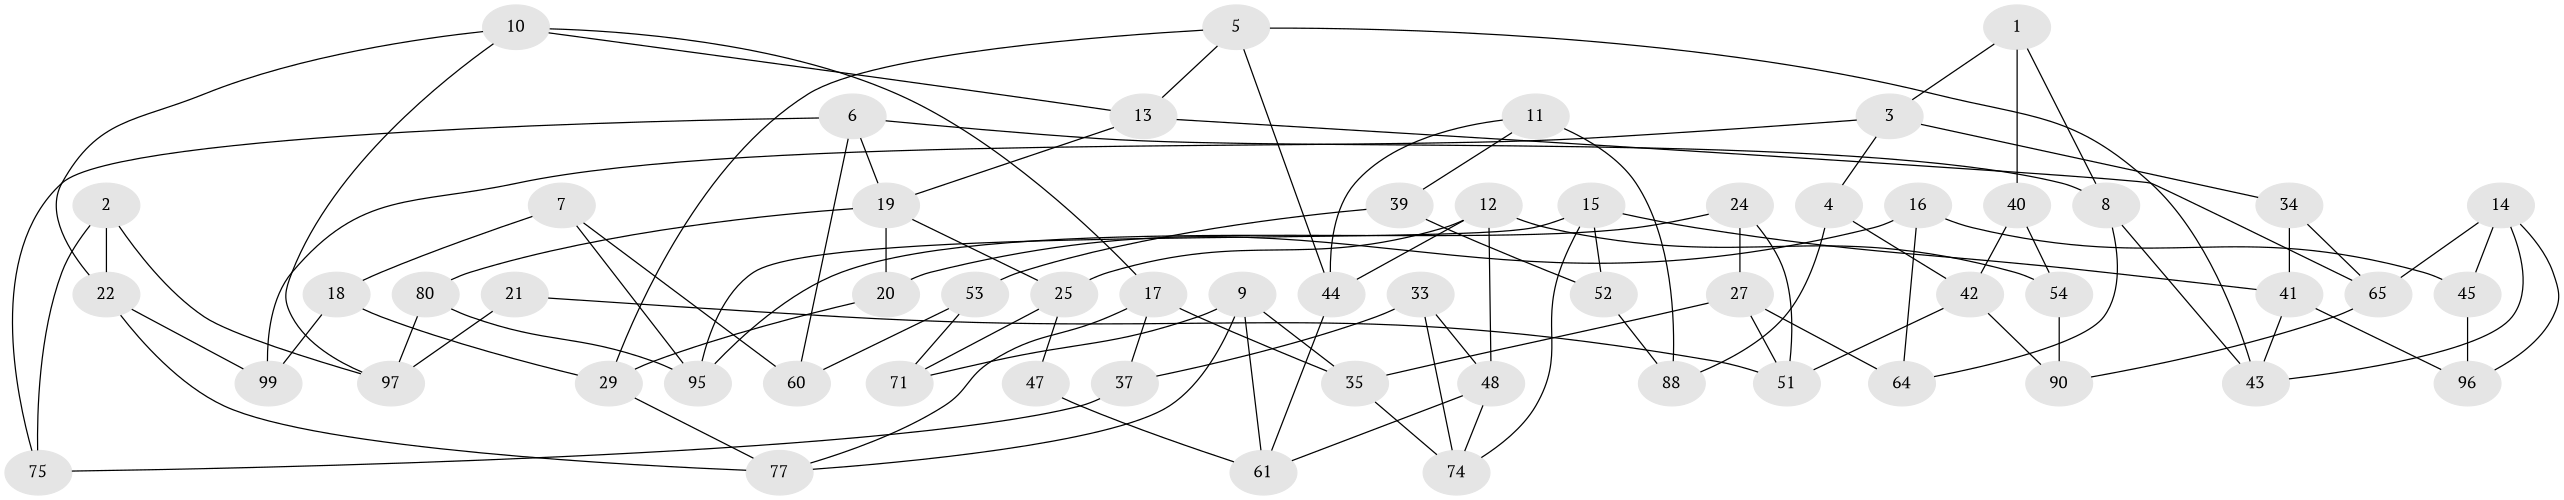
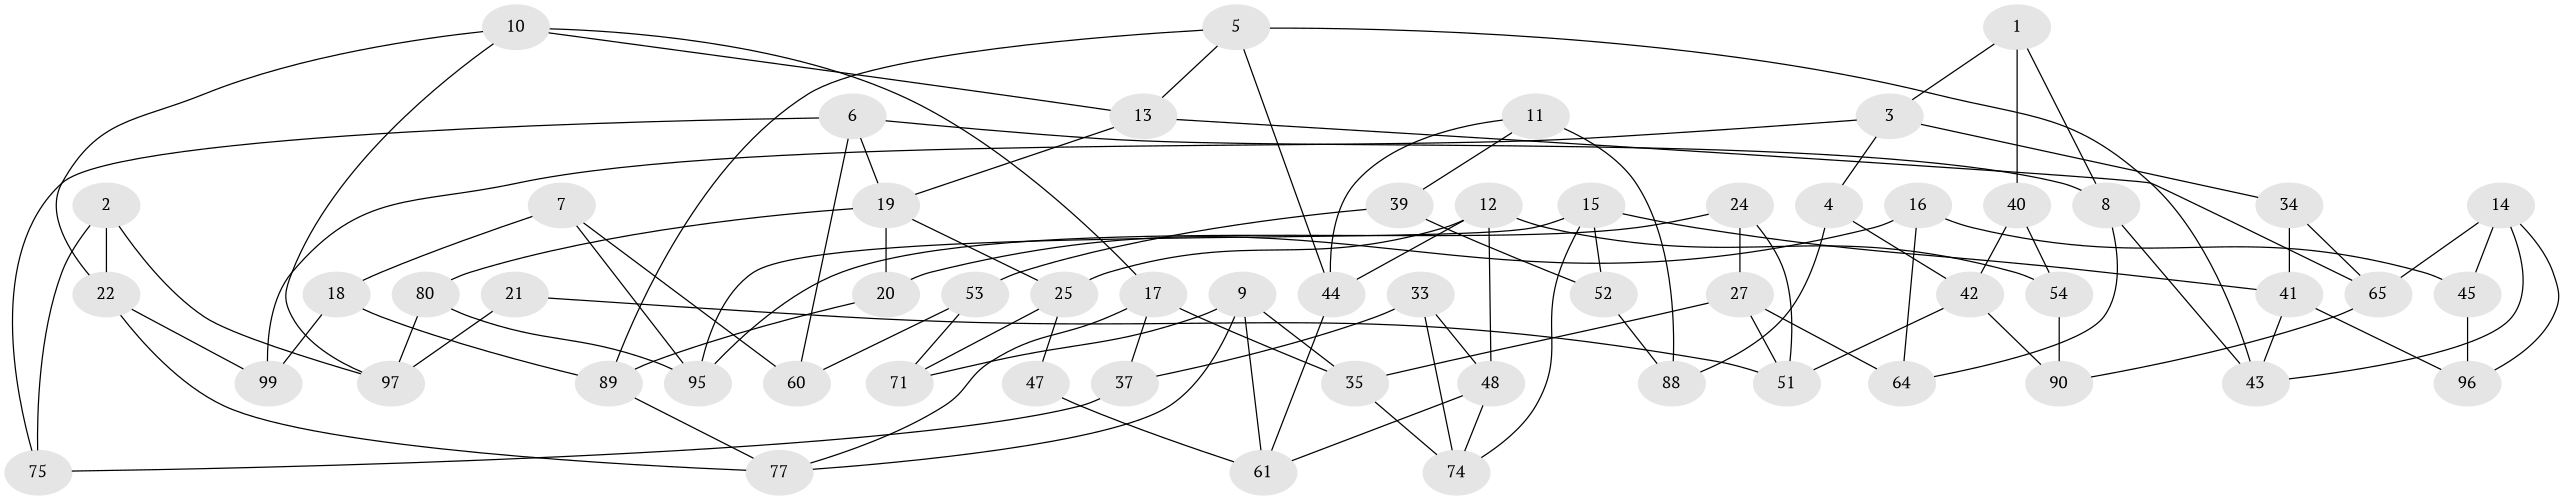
node "29": label "29" -> "89"
